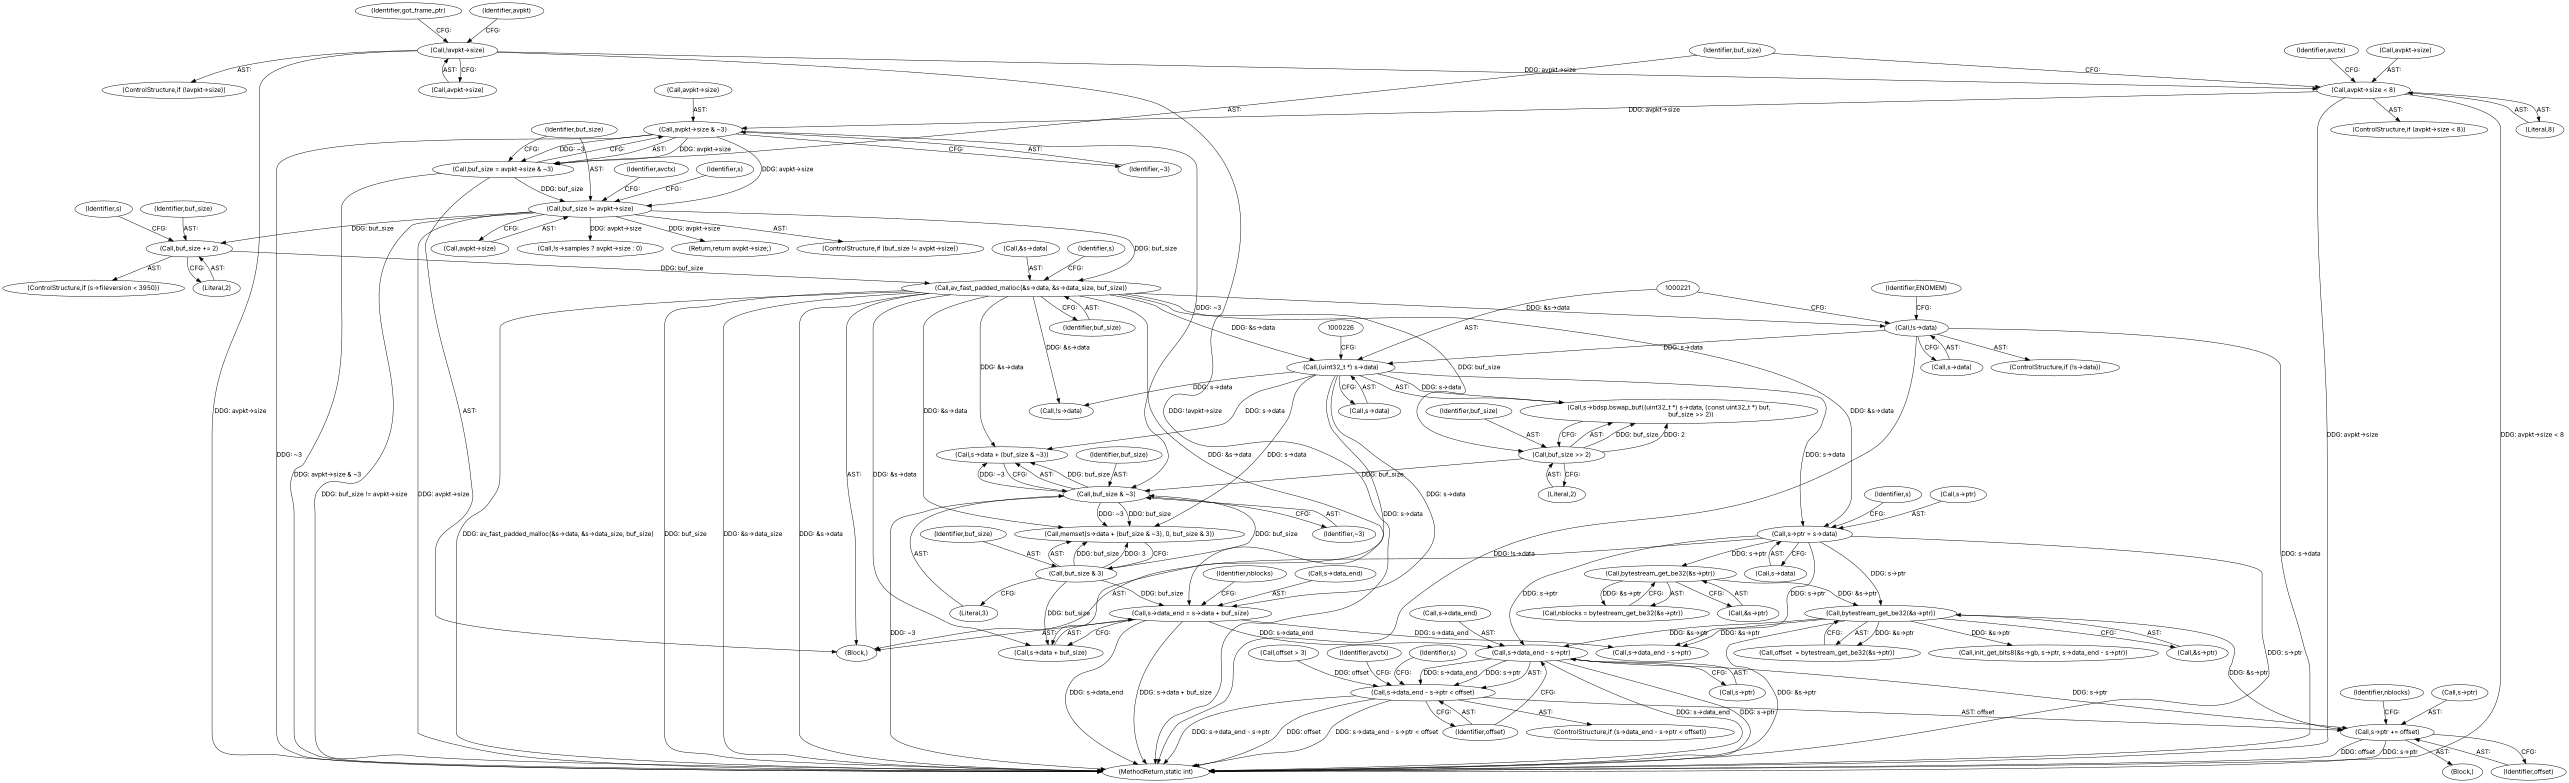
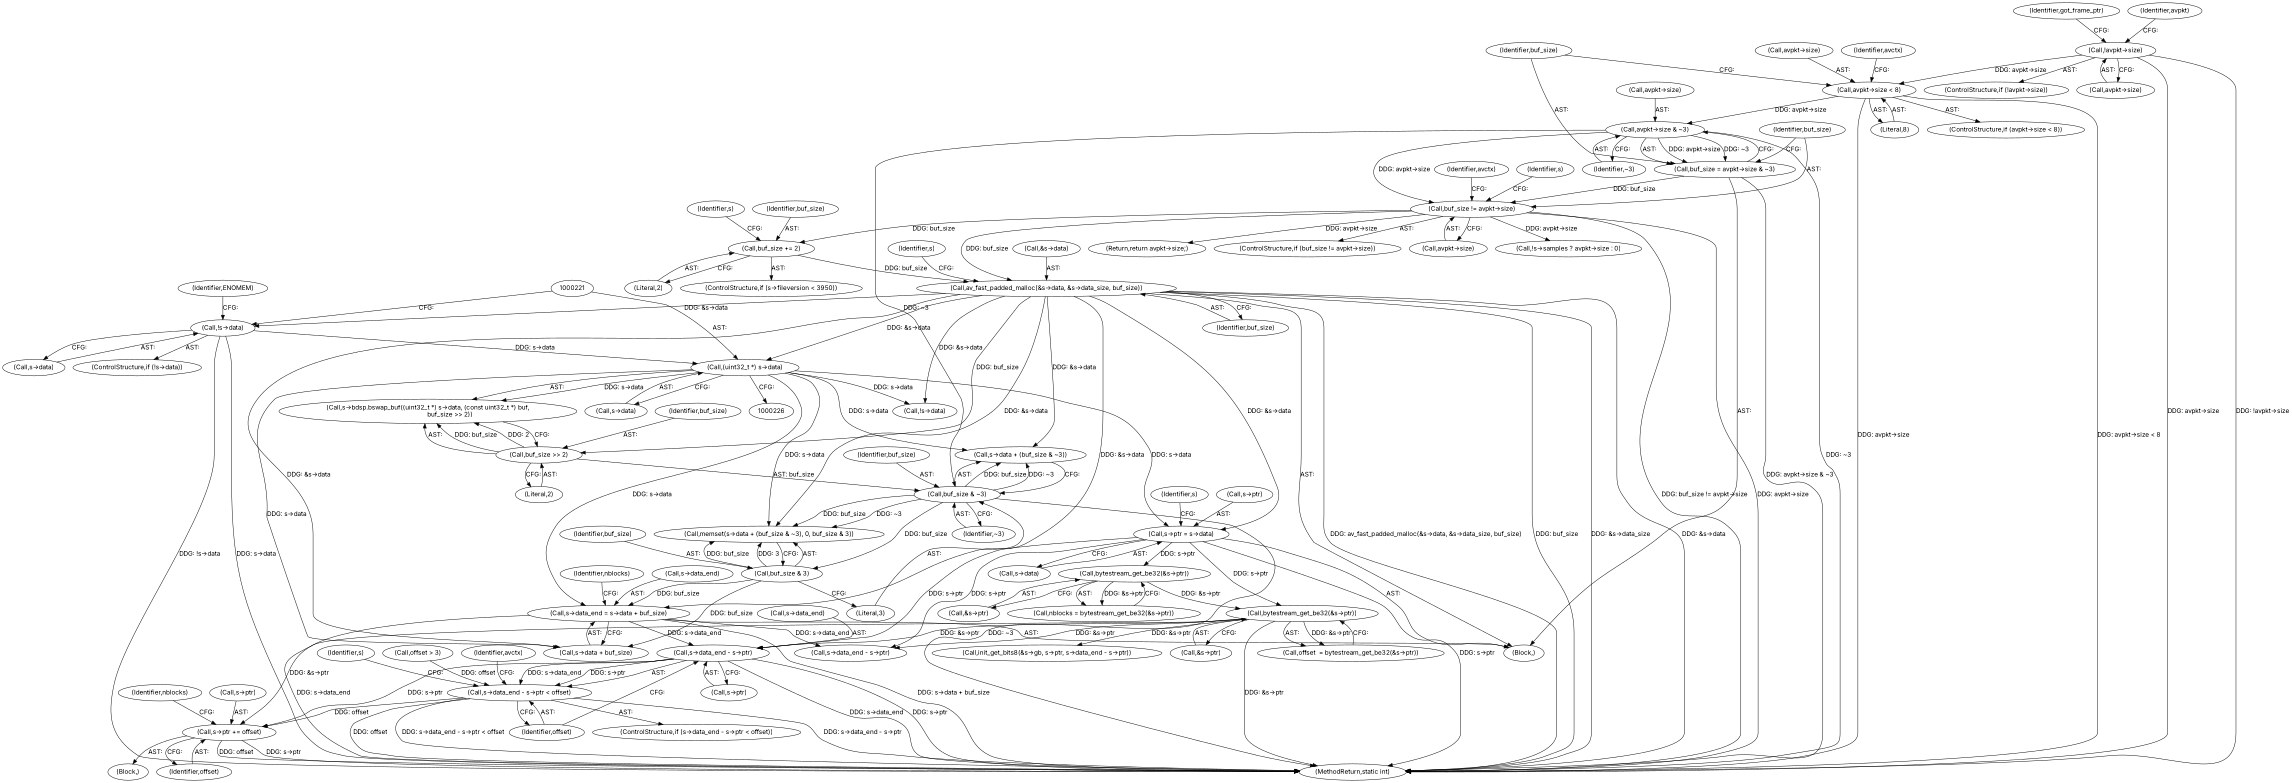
edge "1000226" -> "(Call,(uint32_t *) s->data)": reversed
edge "(Call,buf_size >> 2)" -> "(Call,buf_size & ~3)": label "DDG: buf_size" -> "AST: buf_size"
edge "(Call,buf_size & 3)" -> "(Call,buf_size & ~3)": reversed
edge "(Call,s->data_end - s->ptr < offset)" -> "(Call,s->ptr += offset)": label "AST: offset" -> "DDG: offset"
